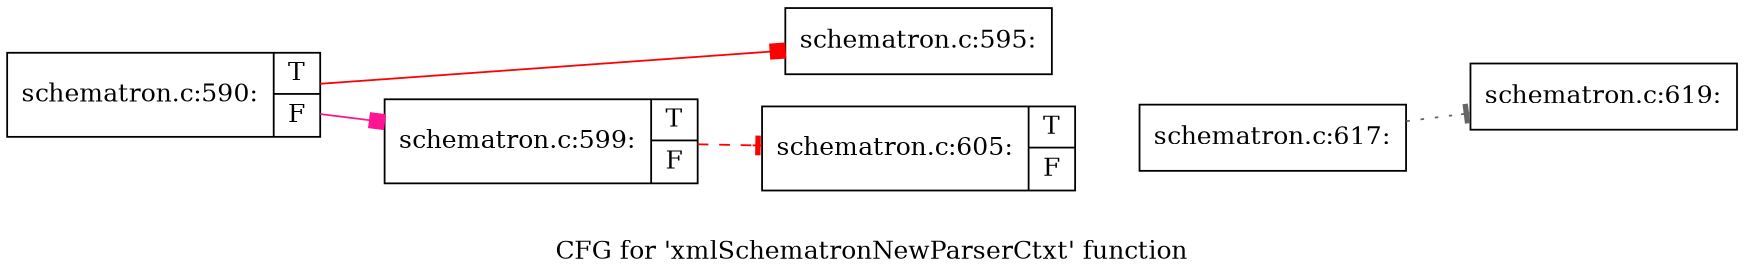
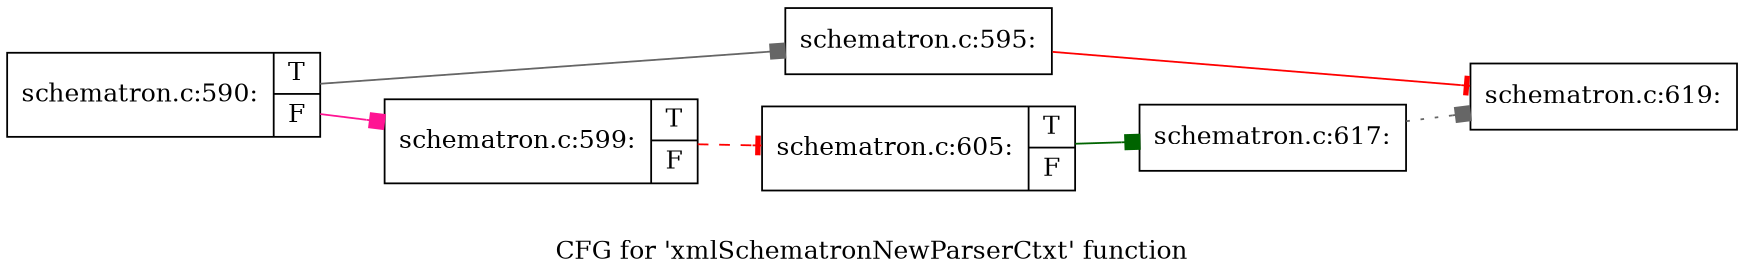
edge "schematron.c:590:" -> "schematron.c:595:": color red -> gray40
edge "schematron.c:595:" -> "schematron.c:619:": added
edge "schematron.c:617:" -> "schematron.c:619:": arrowhead tee -> box
edge "schematron.c:605:" -> "schematron.c:617:": added
